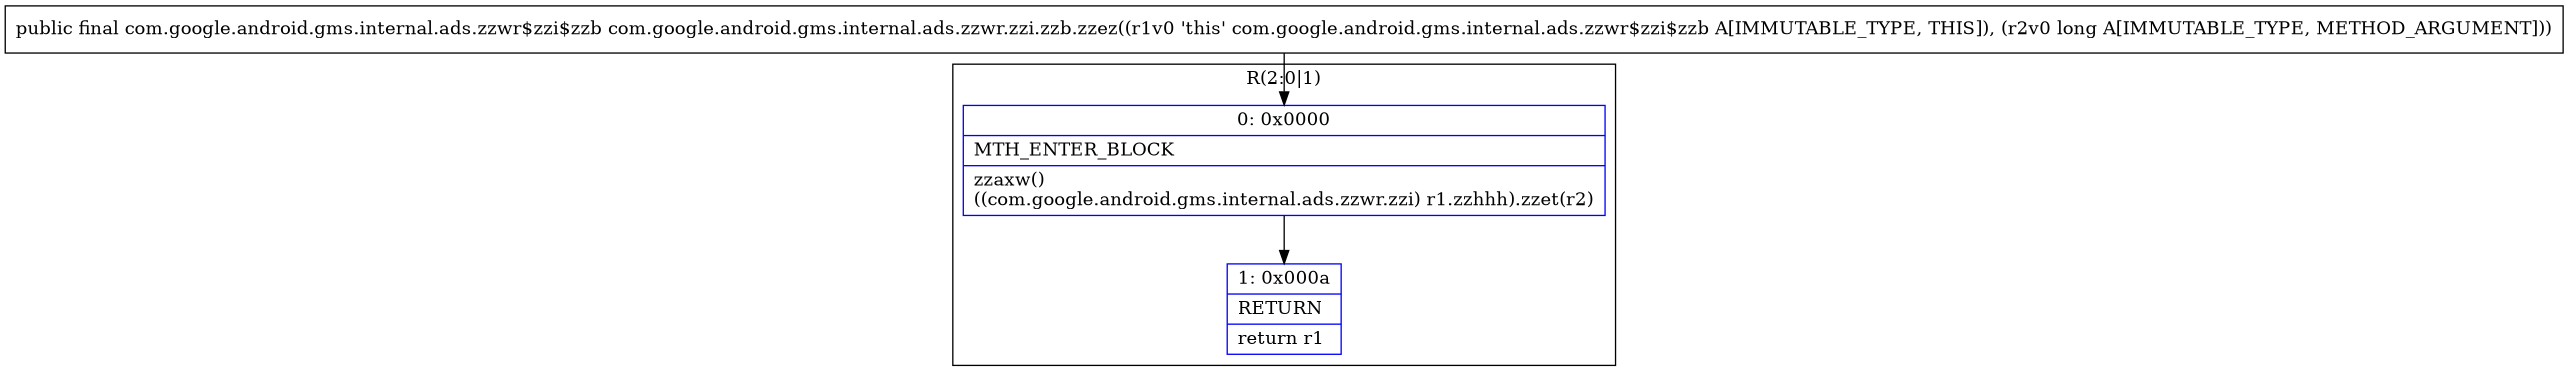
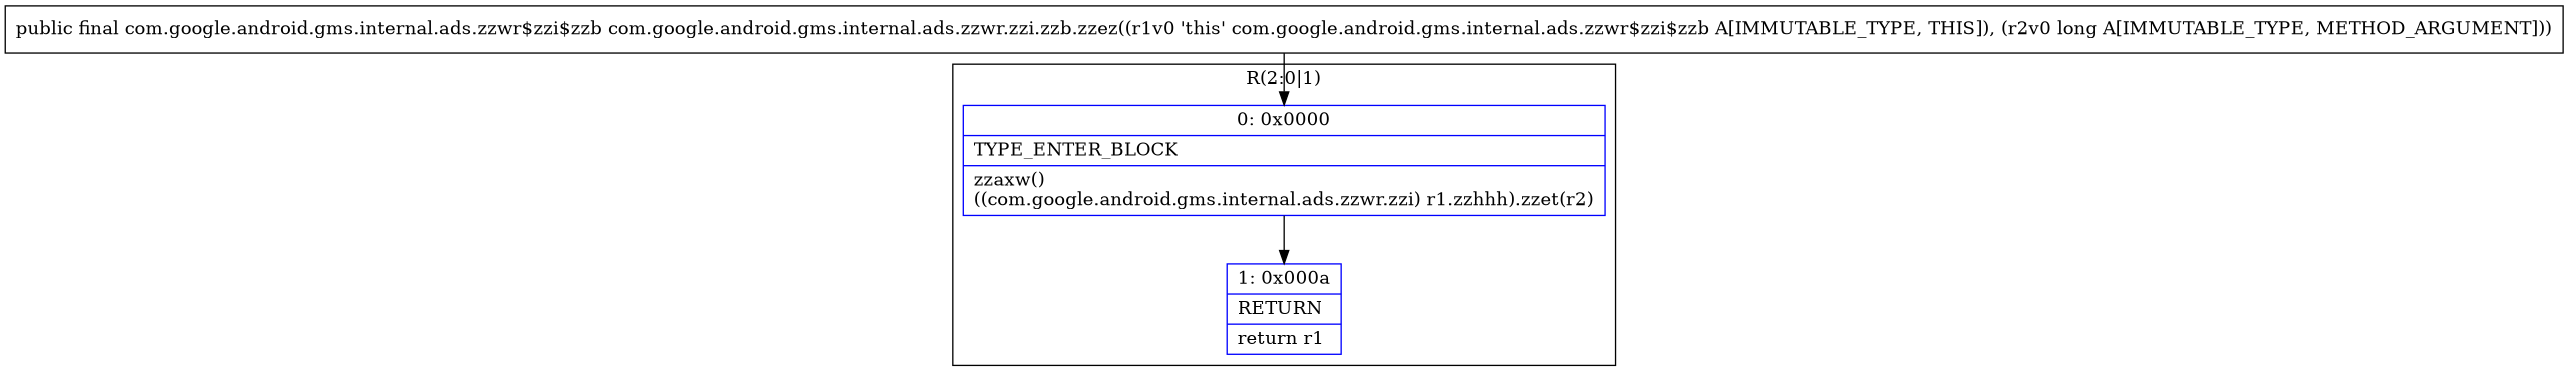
node "0: 0x0000": text "MTH_ENTER_BLOCK" -> "TYPE_ENTER_BLOCK"
